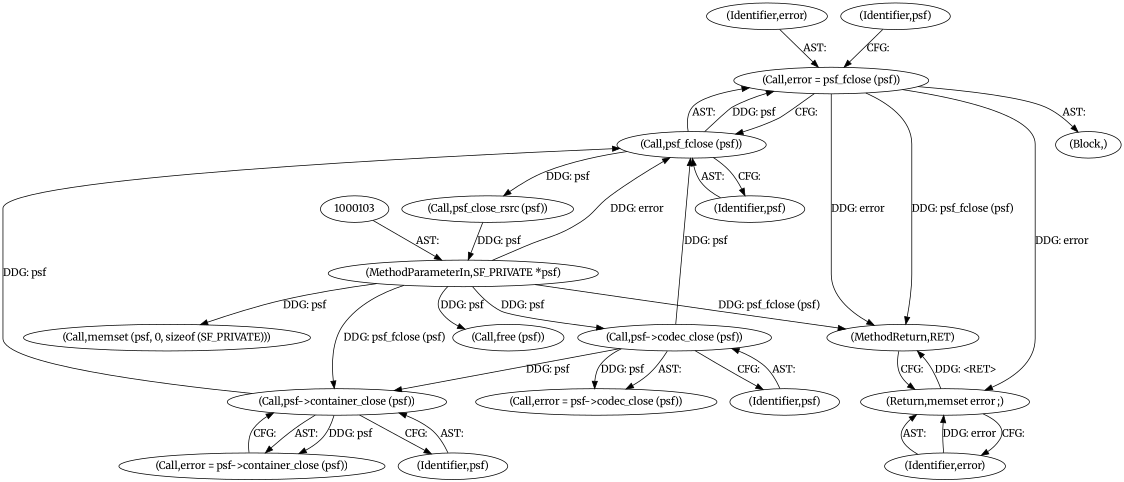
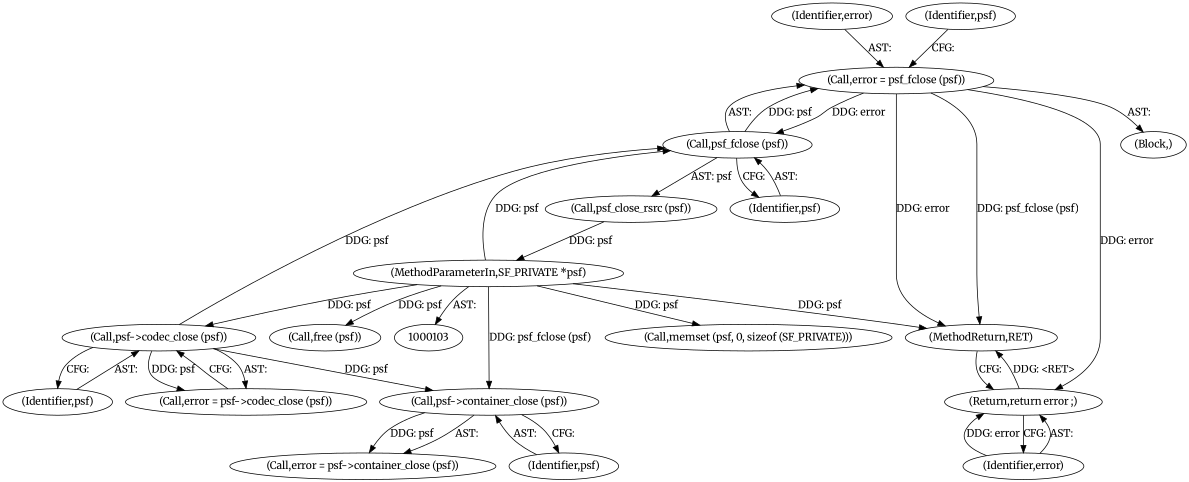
edge "(Call,error = psf_fclose (psf))" -> "(Call,psf_fclose (psf))": label "CFG: " -> "DDG: error"
edge "(Call,psf_fclose (psf))" -> "(Call,psf_close_rsrc (psf))": label "DDG: psf" -> "AST: psf"
edge "(Call,psf->container_close (psf))" -> "(Call,psf_fclose (psf))": removed, label "DDG: psf"
edge "(MethodParameterIn,SF_PRIVATE *psf)" -> "(Call,psf_fclose (psf))": label "DDG: error" -> "DDG: psf"
edge "1000103" -> "(MethodParameterIn,SF_PRIVATE *psf)": reversed
edge "(MethodParameterIn,SF_PRIVATE *psf)" -> "(MethodReturn,RET)": label "DDG: psf_fclose (psf)" -> "DDG: psf"
edge "(Call,error = psf->codec_close (psf))" -> "(Call,psf->codec_close (psf))": added, label "CFG:"
node "(Return,memset error ;)": label "(Return,memset error ;)" -> "(Return,return error ;)"
edge "(Call,error = psf->container_close (psf))" -> "(Call,psf->container_close (psf))": removed, label "CFG:"
